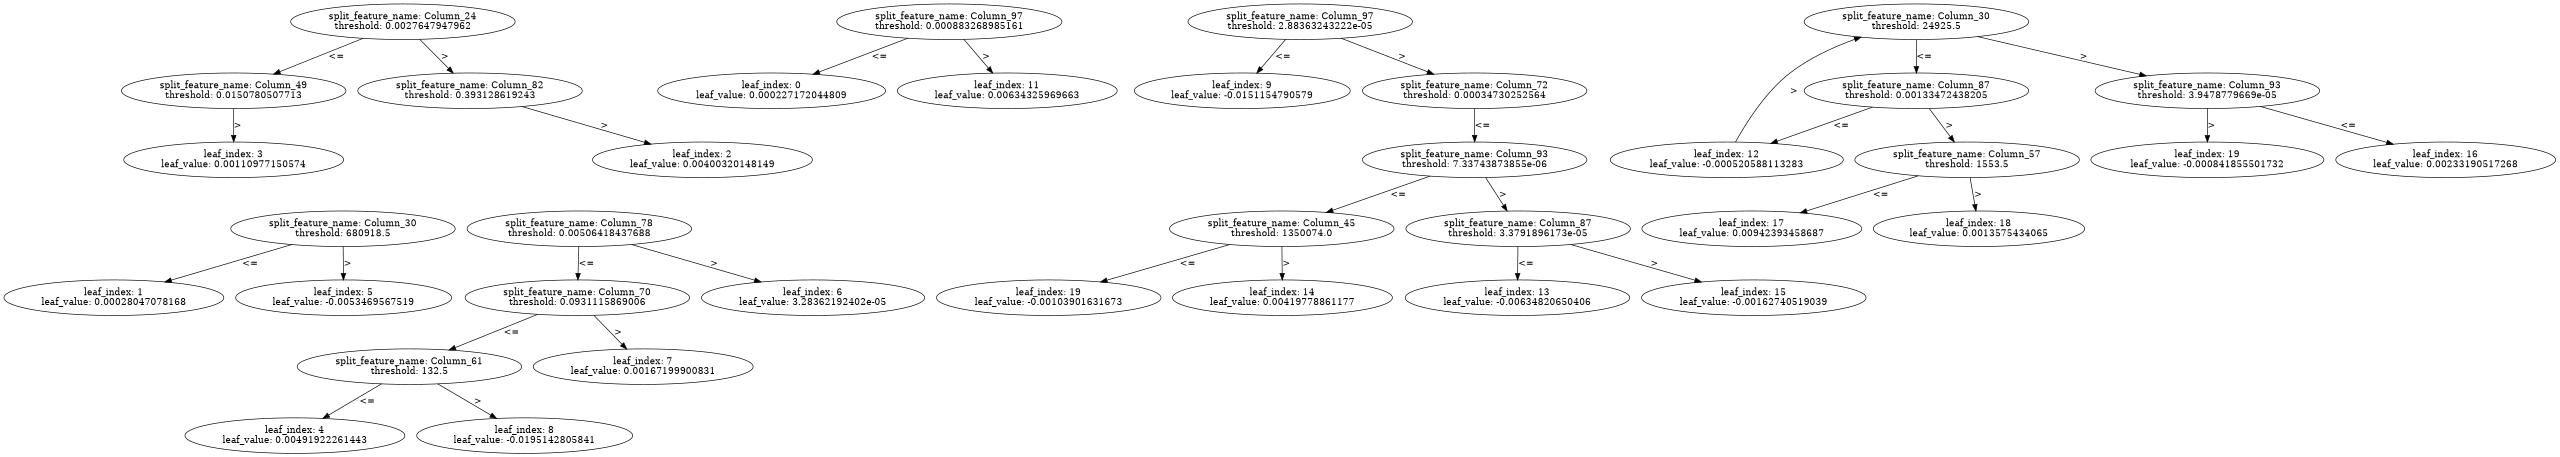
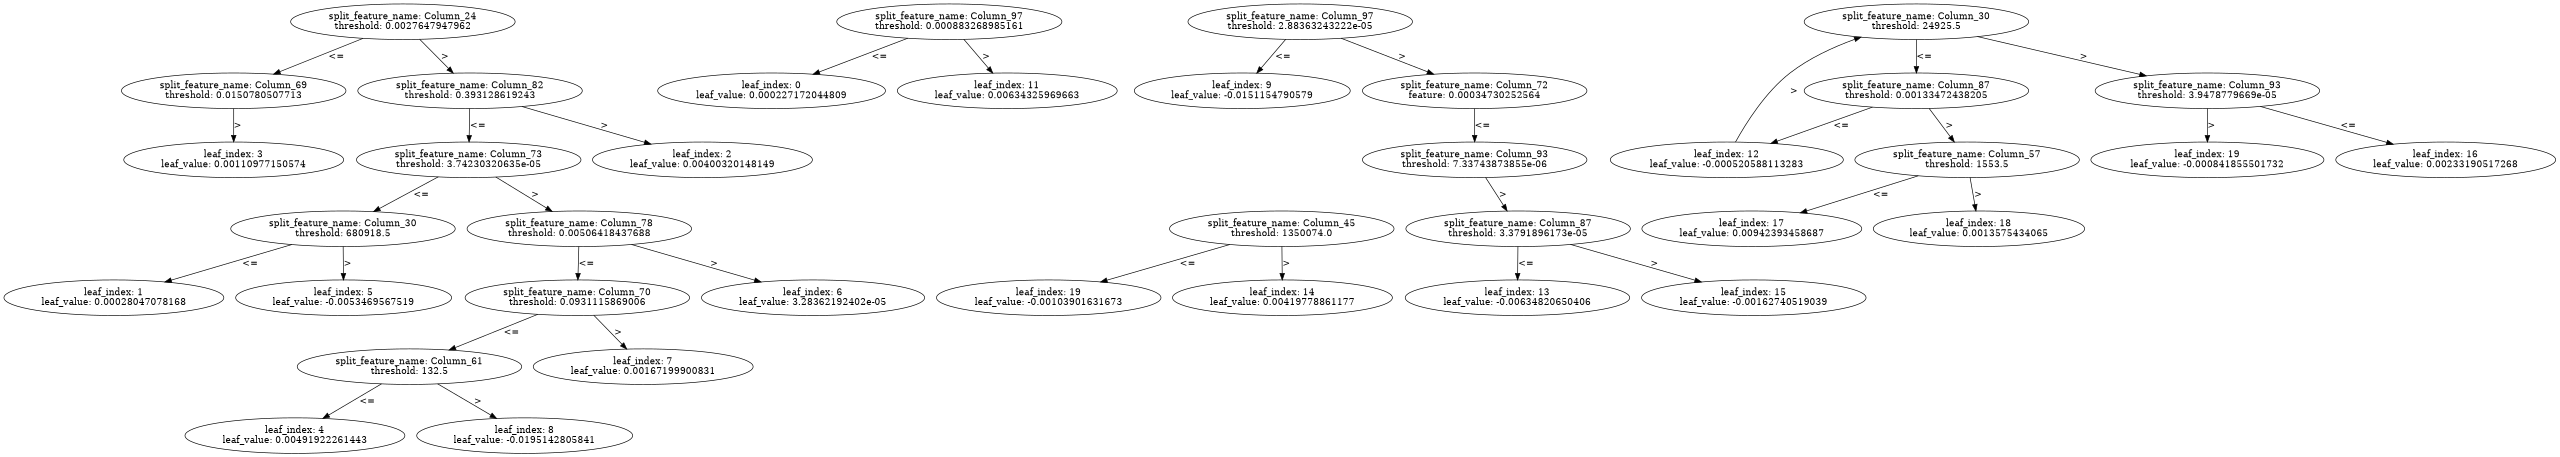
node "split_feature_name: Column_49 threshold: 0.0150780507713": label "split_feature_name: Column_49 threshold: 0.0150780507713" -> "split_feature_name: Column_69 threshold: 0.0150780507713"
node "split_feature_name: Column_72 threshold: 0.00034730252564": label "split_feature_name: Column_72 threshold: 0.00034730252564" -> "split_feature_name: Column_72 feature: 0.00034730252564"
node "split_feature_name: Column_73 threshold: 3.74230320635e-05": added
edge "split_feature_name: Column_93 threshold: 7.33743873855e-06" -> "split_feature_name: Column_45 threshold: 1350074.0": removed, label "<="
